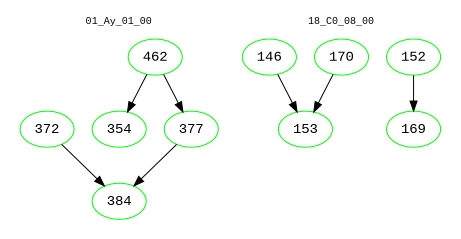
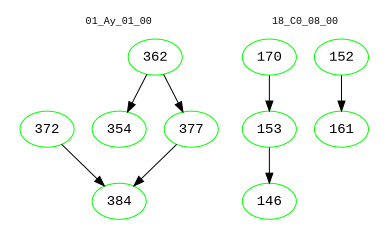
node "462": label "462" -> "362"
edge "146" -> "153": reversed
node "169": label "169" -> "161"
